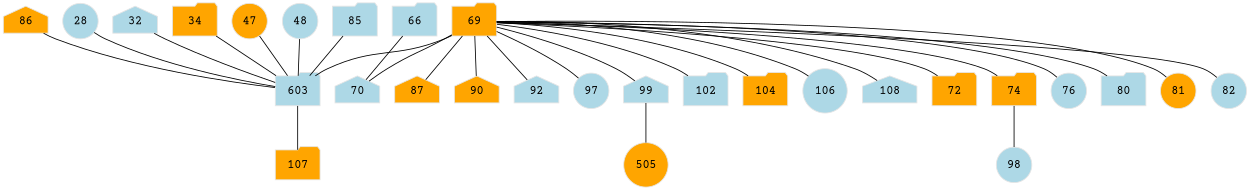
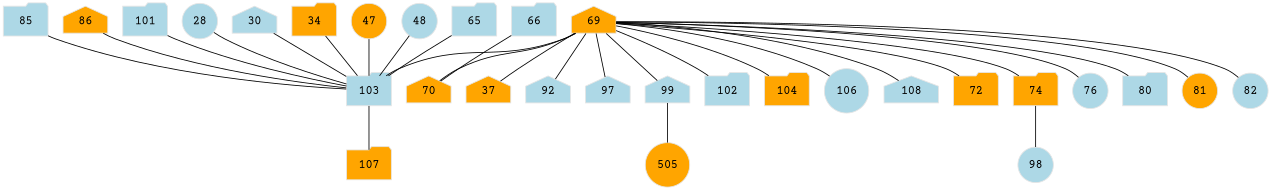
node "32": label "32" -> "30"
node "101": added
node "69": shape folder -> house
node "65": added
node "603": label "603" -> "103"
node "70": fillcolor lightblue -> orange
node "87": label "87" -> "37"
node "90": removed
node "97": shape circle -> house
